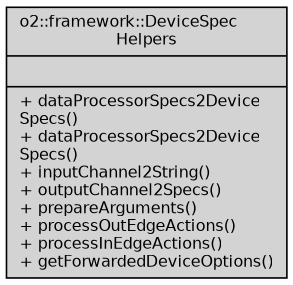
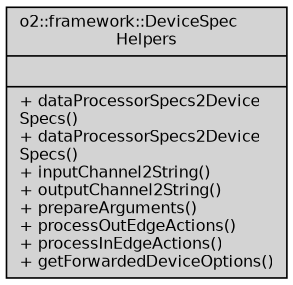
node "o2::framework::DeviceSpec": text "+ outputChannel2Specs()" -> "+ outputChannel2String()"
